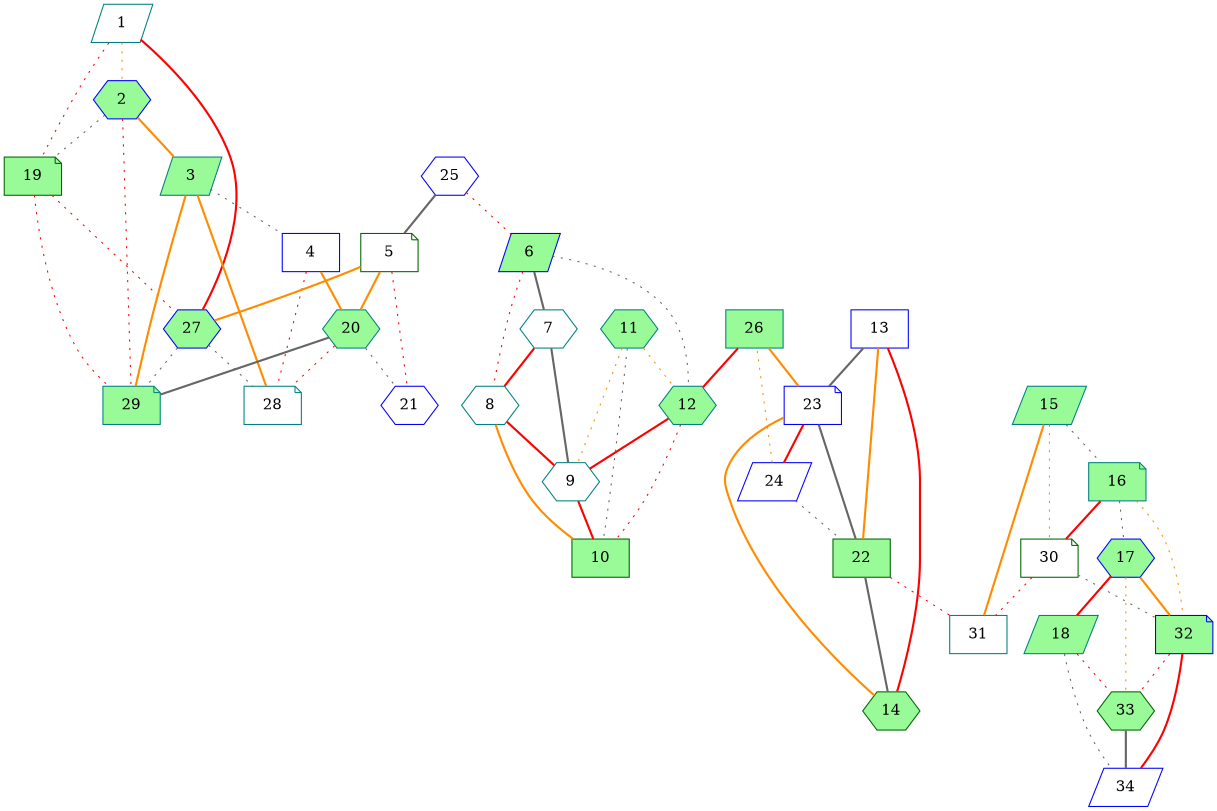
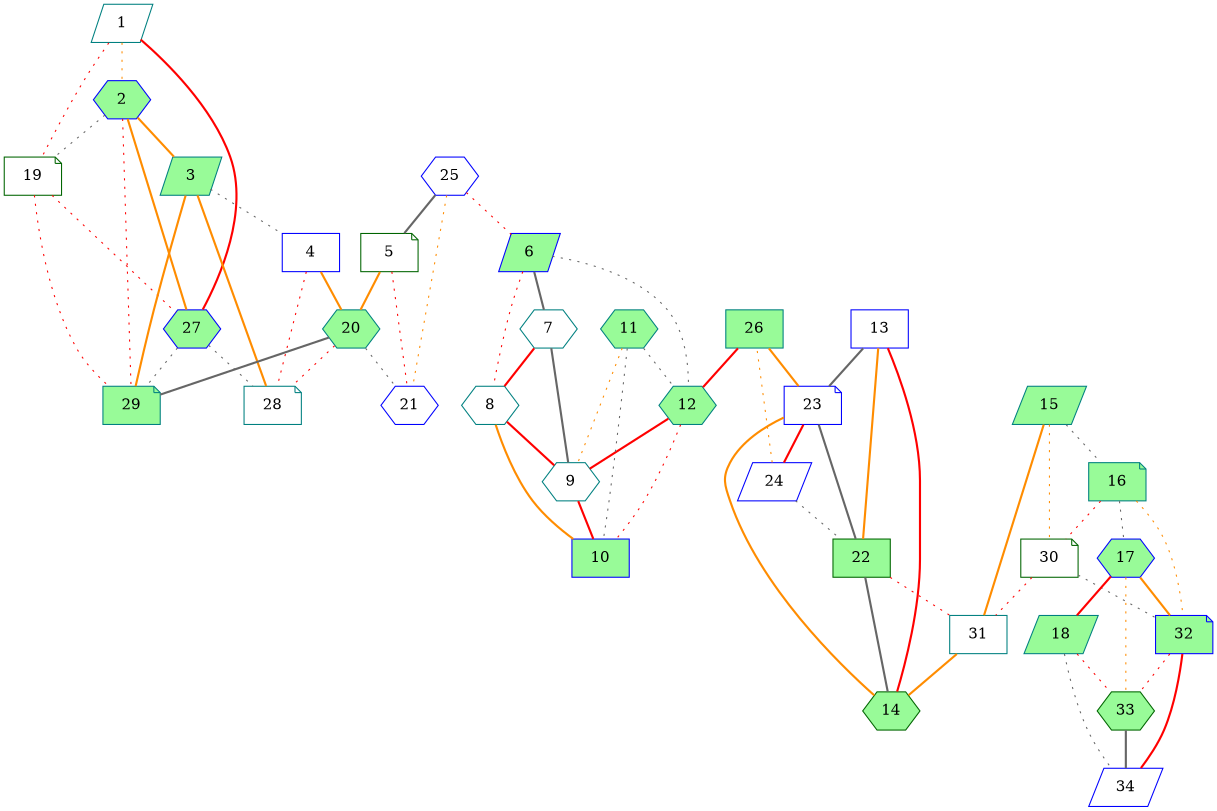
node "19": fillcolor palegreen -> white
edge "25" -- "21": added
edge "5" -- "27": now "2" -- "27"
edge "11" -- "12": color darkorange -> gray40
edge "16" -- "30": style bold -> dotted
node "10": color darkgreen -> blue
edge "31" -- "14": added
